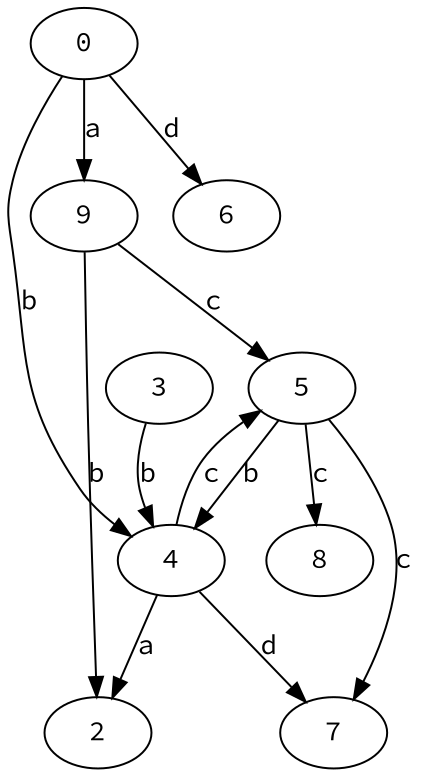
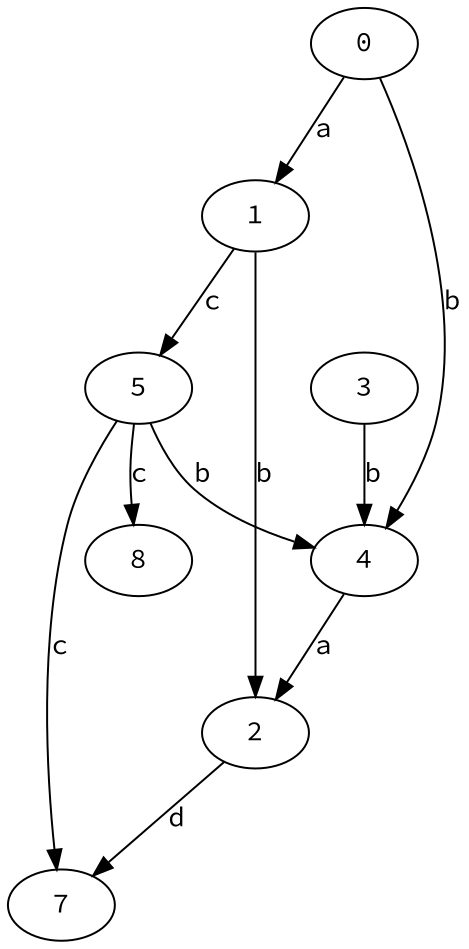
node "9": label "9" -> "1"
node "6": removed
edge "4" -> "5": removed, label "c"
edge "4" -> "7": now "2" -> "7"
